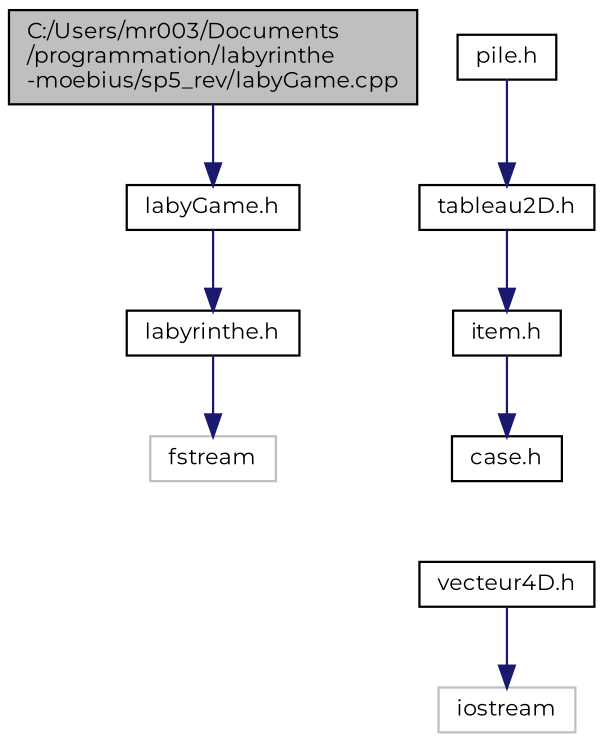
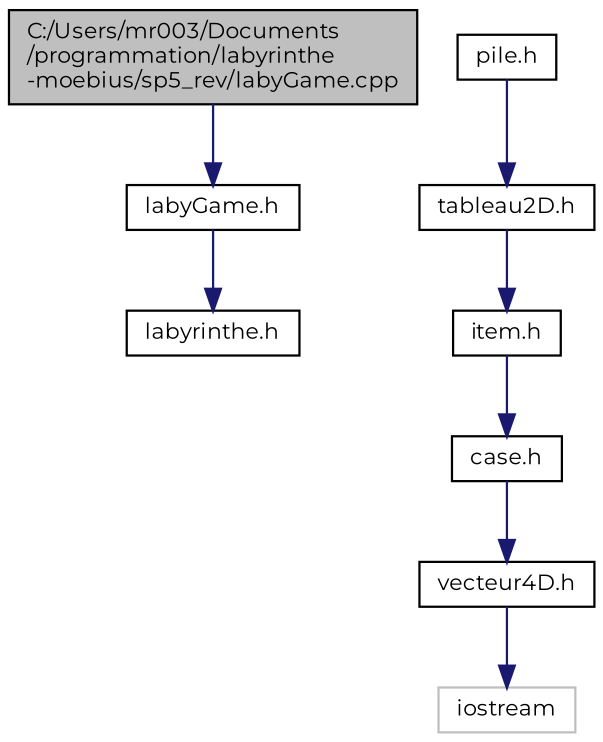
node "fstream": removed
edge "case.h" -> "vecteur4D.h": added
